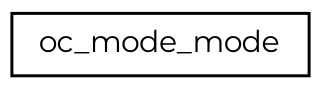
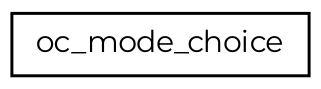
node "oc_mode_mode": label "oc_mode_mode" -> "oc_mode_choice"
